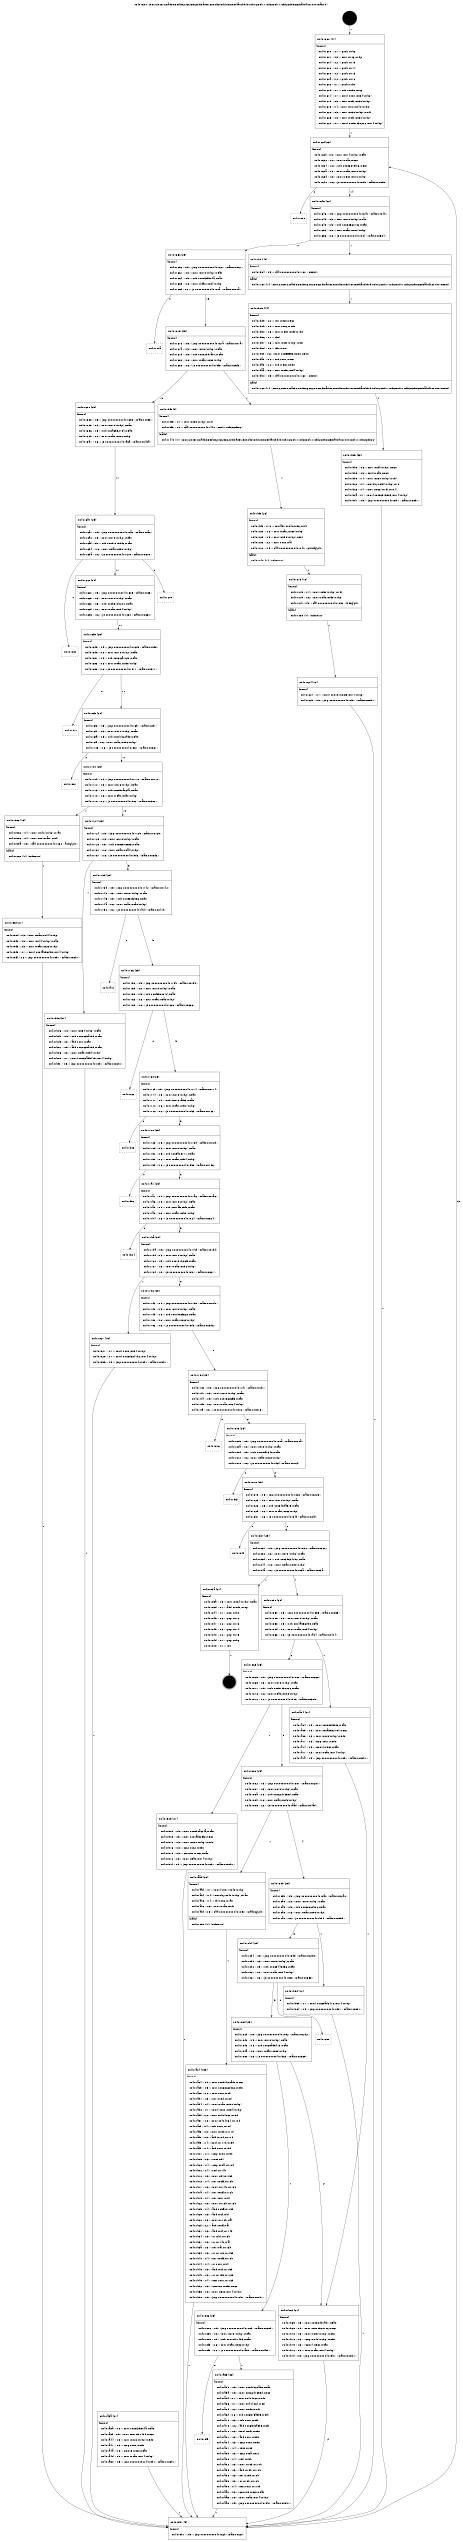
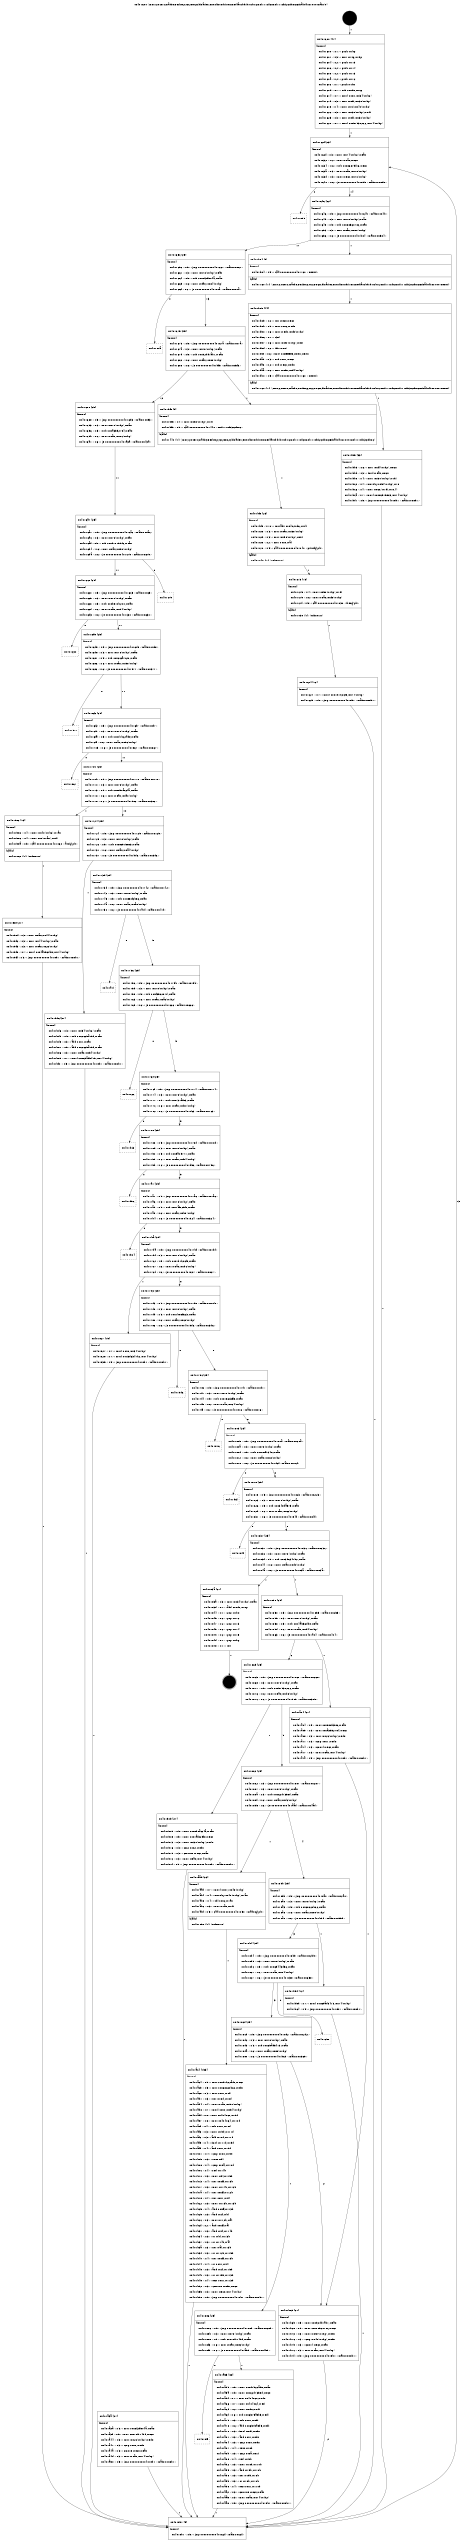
edge "0x4016a7 [25]" -> "0x401c30": now "0x4016c0 [25]" -> "0x401c30"
edge "0x401724 [25]" -> "0x40173d [25]": removed, label "9"
node "0x4019d6": added
